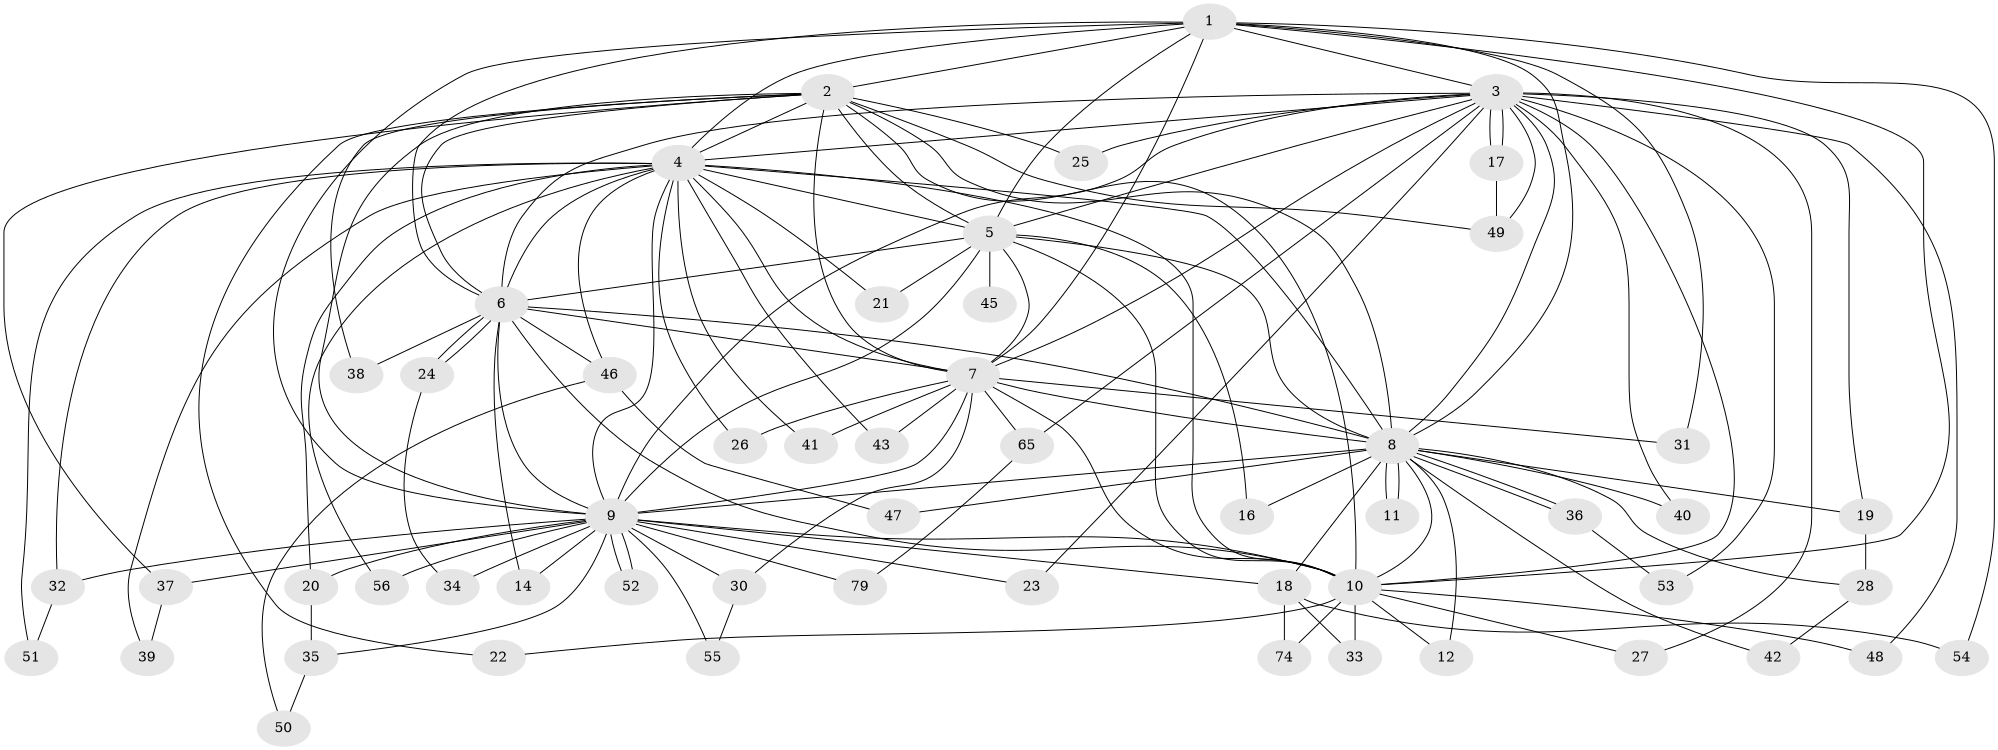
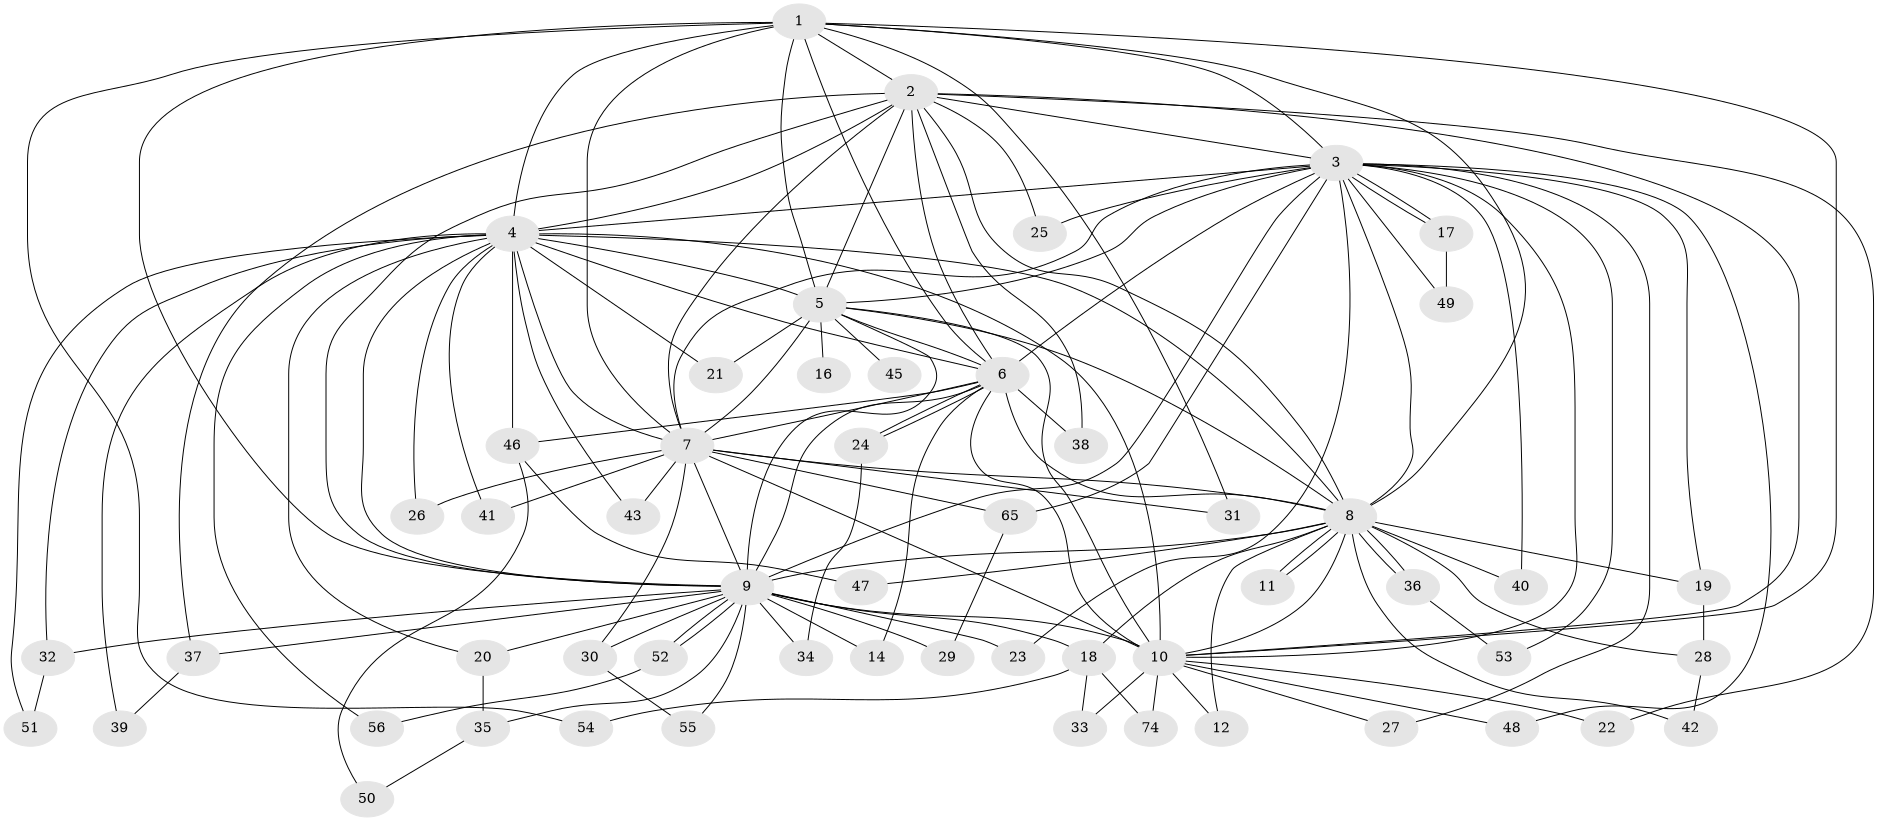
edge "2" -- "49": now "2" -- "3"
edge "8" -- "16": removed
edge "9" -- "56": now "52" -- "56"
node "79": label "79" -> "29"
